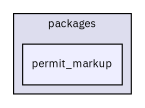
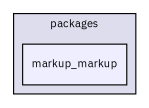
node "permit_markup": label "permit_markup" -> "markup_markup"
